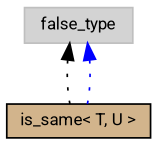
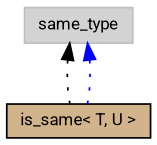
node "false_type": label "false_type" -> "same_type"
